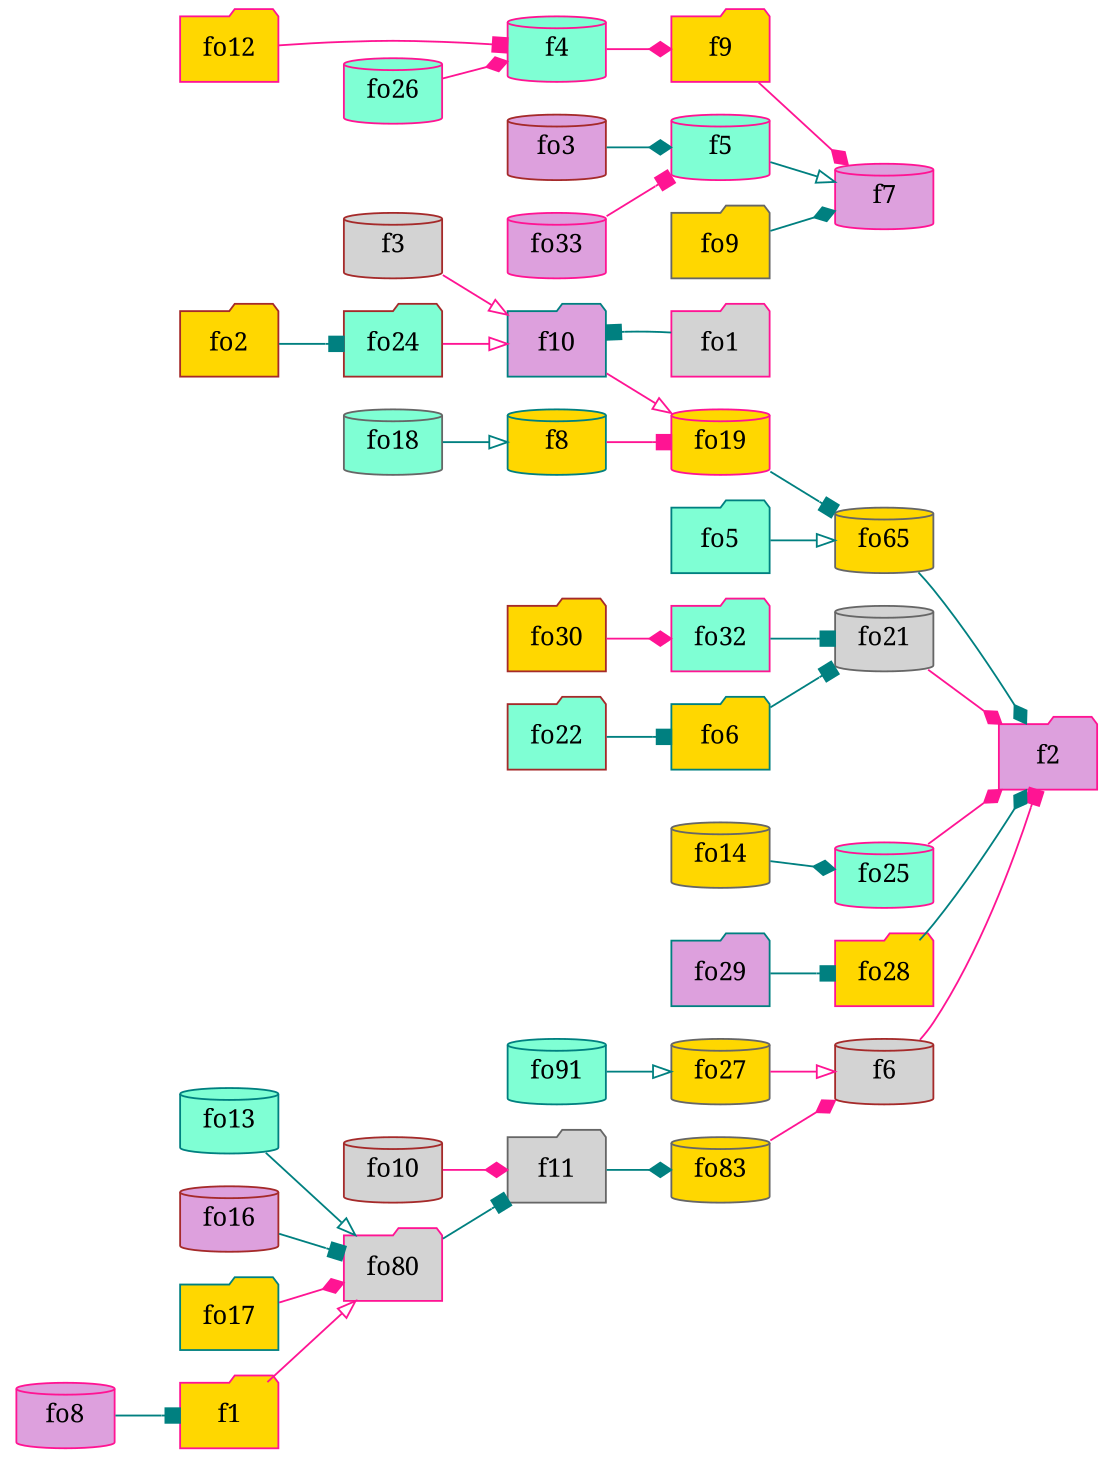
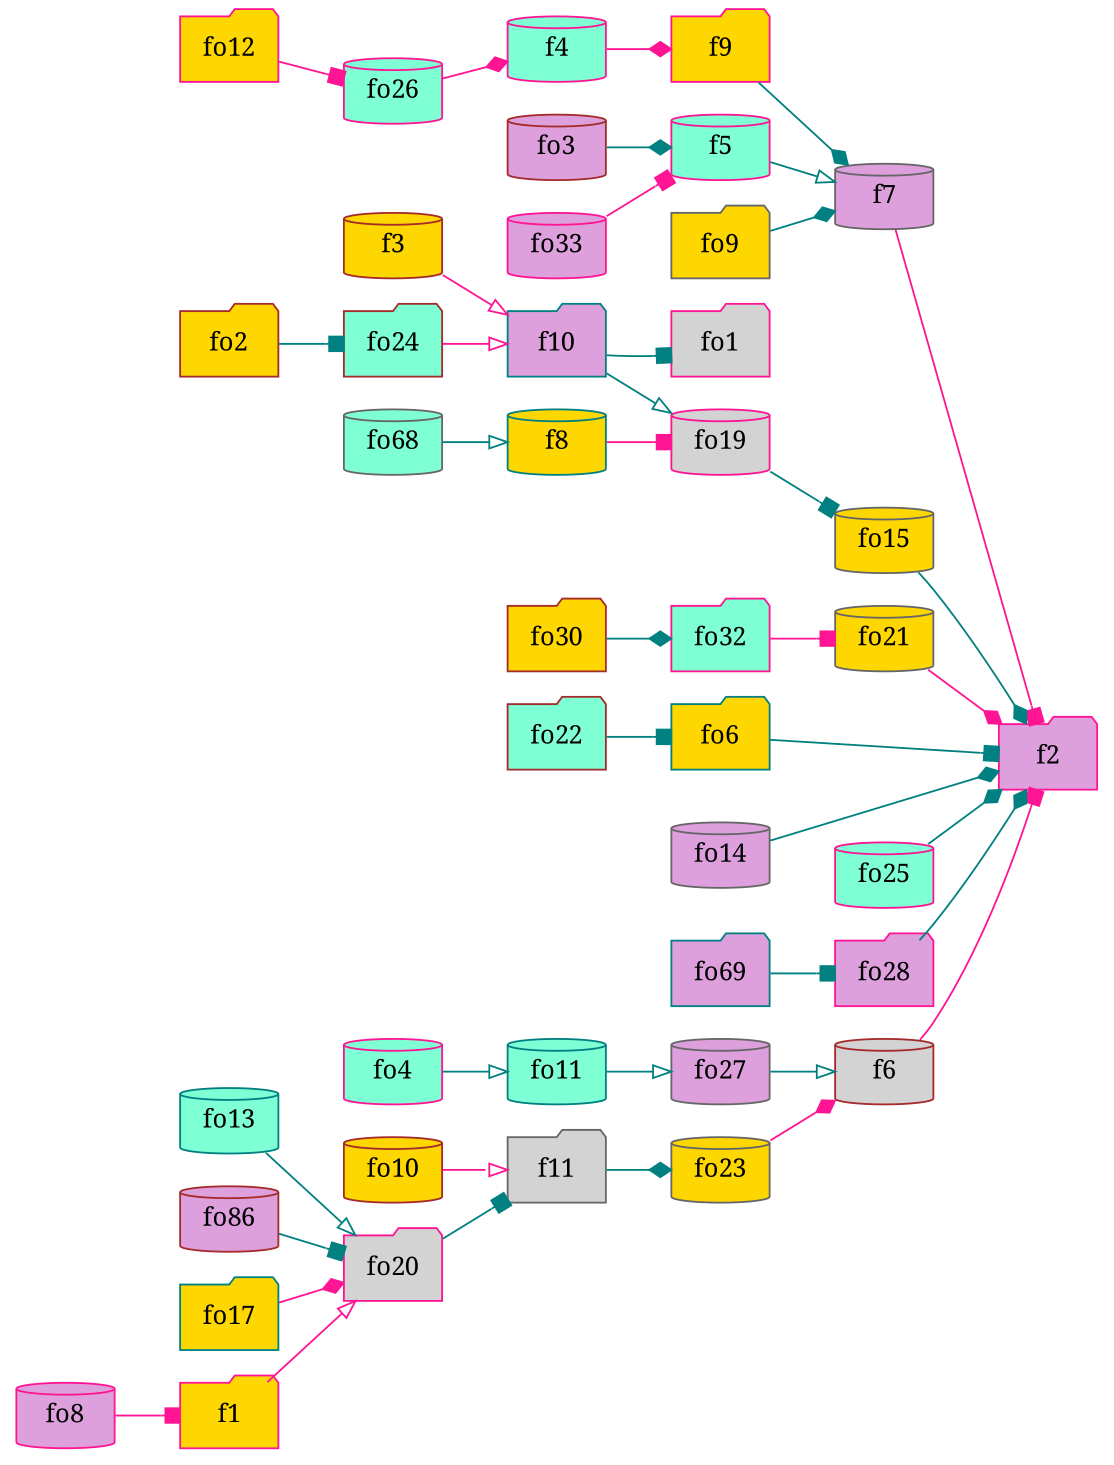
edge "fo12" -> "f4": now "fo12" -> "fo26"
edge "f9" -> "f7": color deeppink -> teal
node "f7": color deeppink -> gray40
node "f3": fillcolor lightgrey -> gold
edge "fo1" -> "f10": reversed
edge "f10" -> "fo19": color deeppink -> teal
node "fo18": label "fo18" -> "fo68"
node "fo19": fillcolor gold -> lightgrey
edge "f7" -> "f2": added
node "fo5": removed
node "fo65": label "fo65" -> "fo15"
edge "fo30" -> "fo32": color deeppink -> teal
edge "fo32" -> "fo21": color teal -> deeppink
node "fo21": fillcolor lightgrey -> gold
edge "fo6" -> "fo21": now "fo6" -> "f2"
edge "fo25" -> "f2": color deeppink -> teal
node "fo14": fillcolor gold -> plum
edge "fo14" -> "fo25": now "fo14" -> "f2"
node "fo29": label "fo29" -> "fo69"
node "fo28": fillcolor gold -> plum
node "fo4": added
node "fo91": label "fo91" -> "fo11"
node "fo27": fillcolor gold -> plum
edge "fo27" -> "f6": color deeppink -> teal
node "fo10": fillcolor lightgrey -> gold
edge "fo10" -> "f11": arrowhead diamond -> onormal
node "fo83": label "fo83" -> "fo23"
node "fo16": label "fo16" -> "fo86"
node "fo80": label "fo80" -> "fo20"
edge "fo8" -> "f1": color teal -> deeppink
